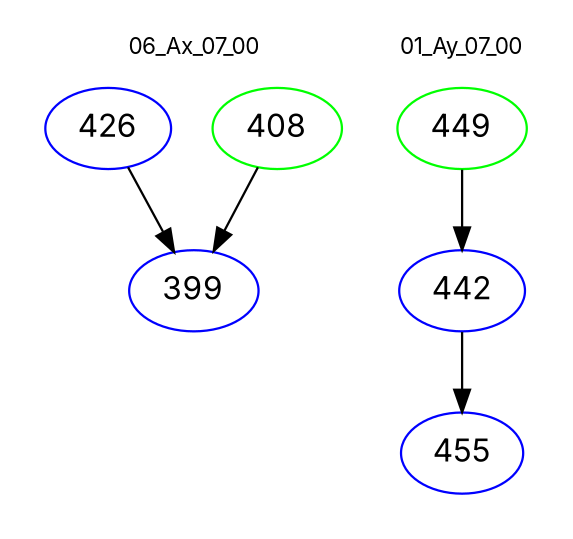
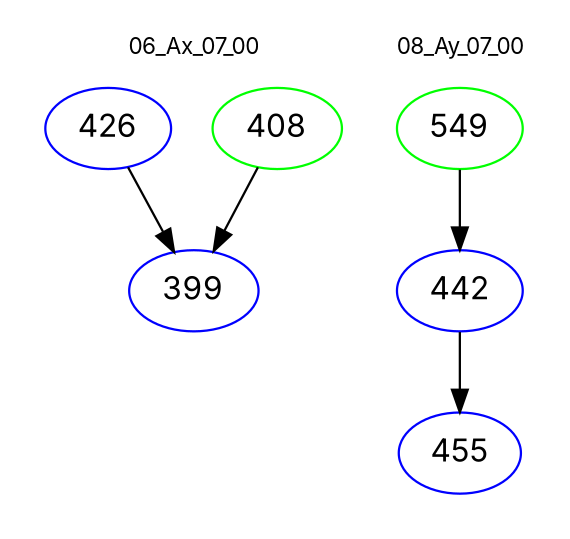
cluster "01_Ay_07_00": label "01_Ay_07_00" -> "08_Ay_07_00"
node "449": label "449" -> "549"
